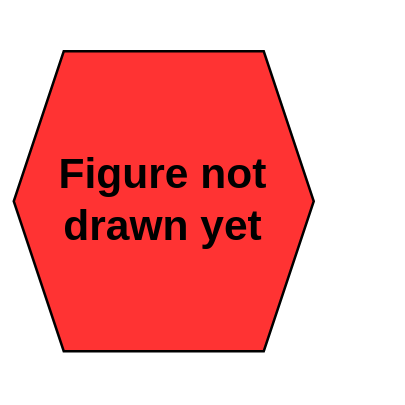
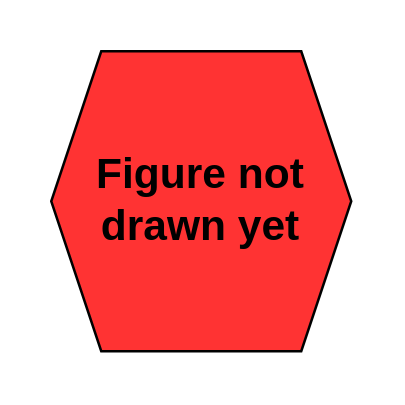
node "Figure notdrawn yet": moved (164, 201) -> (201, 201)
